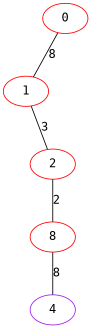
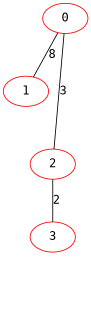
edge "1" -- "2": now "0" -- "2"
node "8": label "8" -> "3"
node "4": removed
